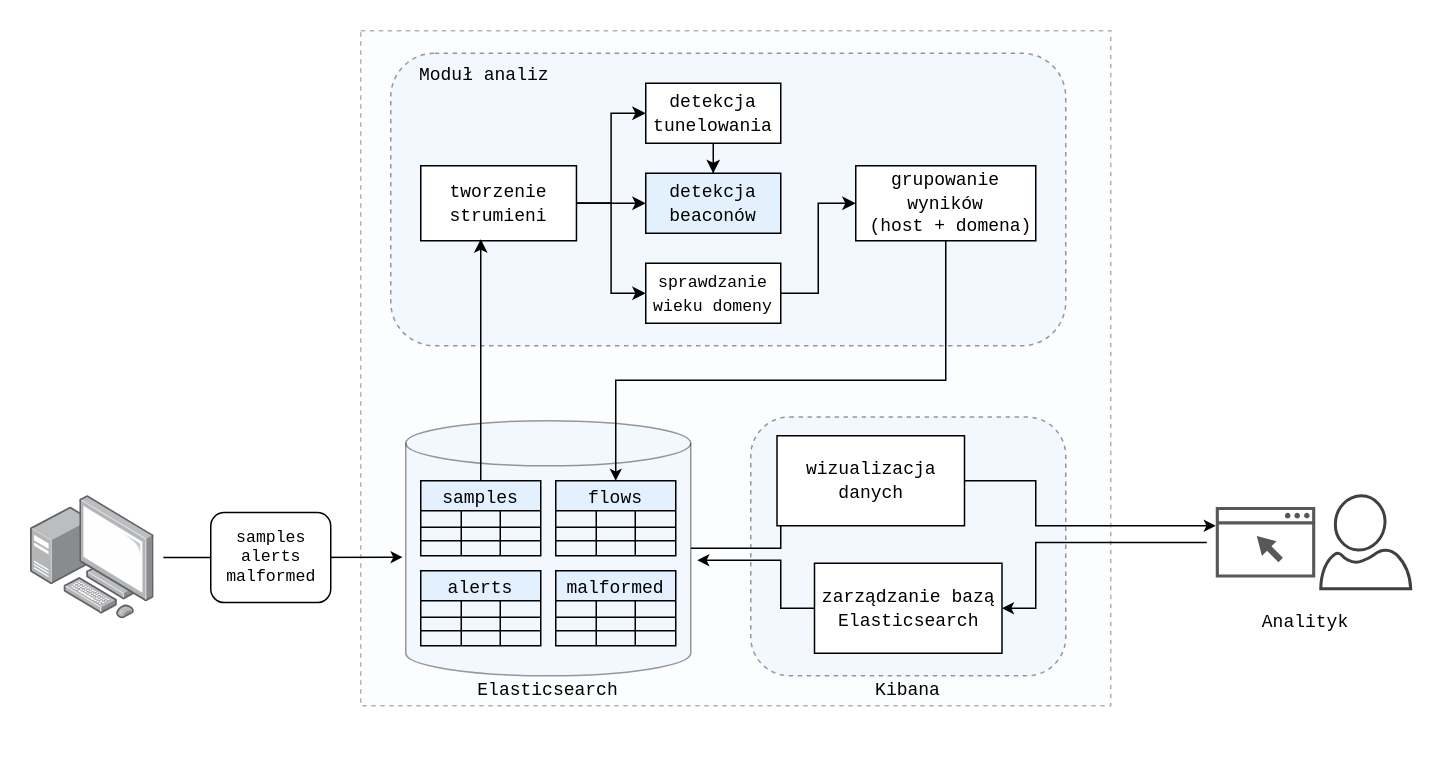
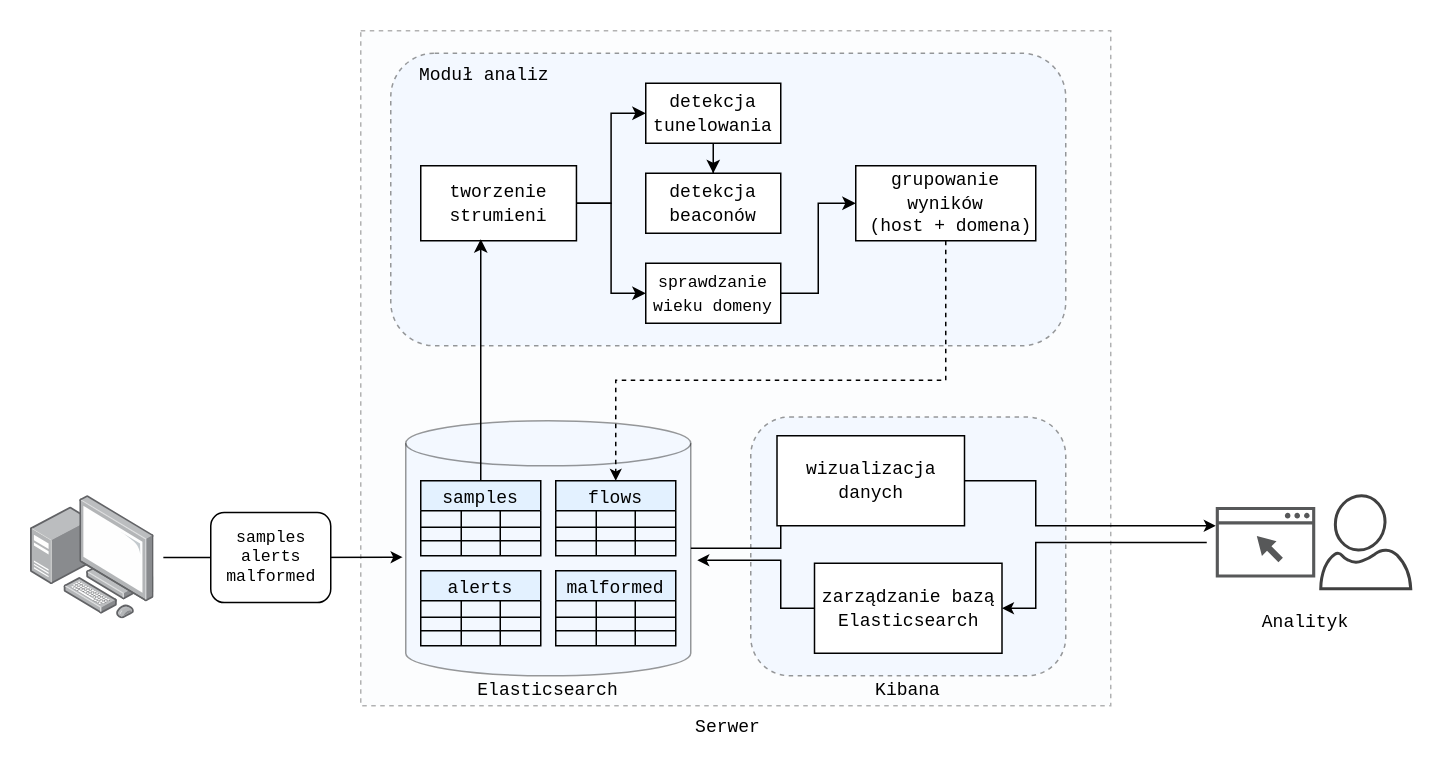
edge "tworzenie strumieni" -> "detekcja beaconów": removed
node "detekcja beaconów": fillcolor #e3f1ff -> #ffffff
edge "grupowanie wyników (host + domena)" -> "flows": style solid -> dashed
node "Serwer": added
